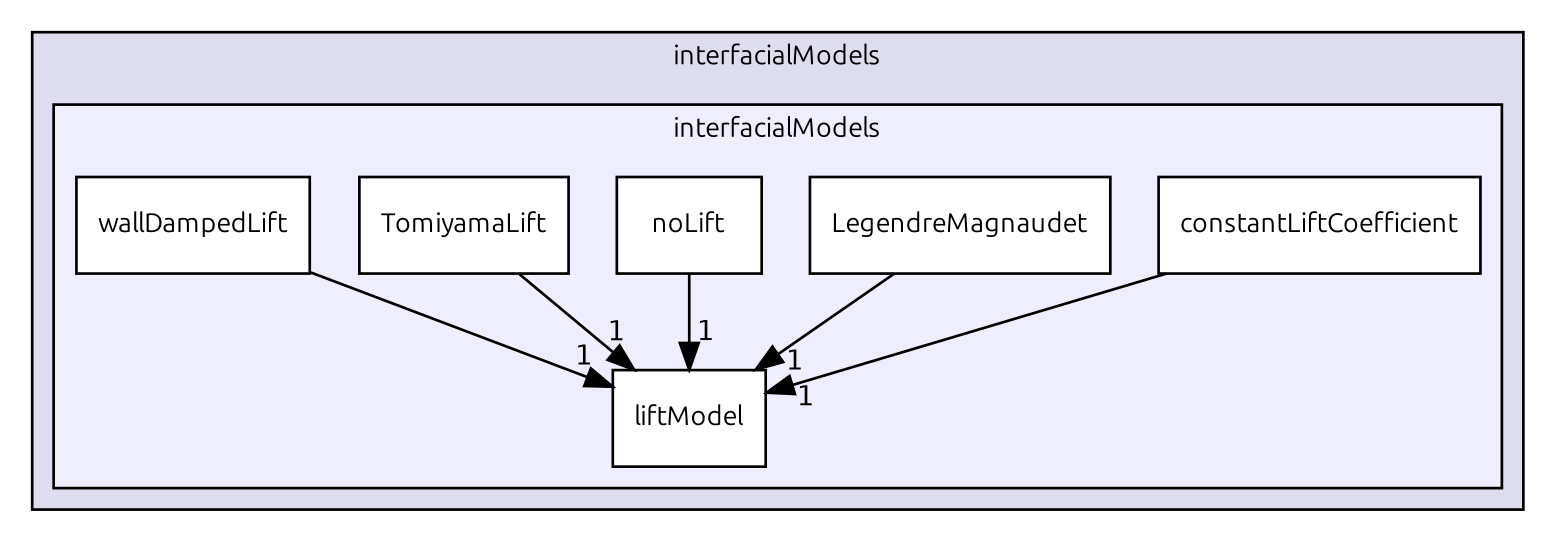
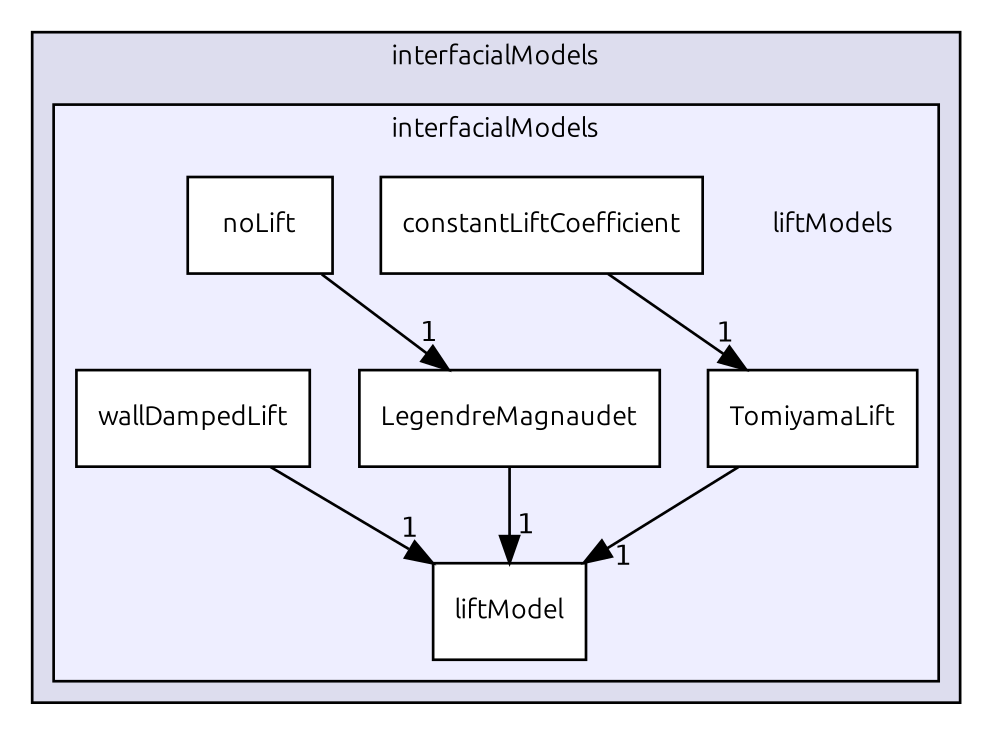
node "liftModels": added
edge "noLift" -> "liftModel": now "noLift" -> "LegendreMagnaudet"
edge "constantLiftCoefficient" -> "liftModel": now "constantLiftCoefficient" -> "TomiyamaLift"
